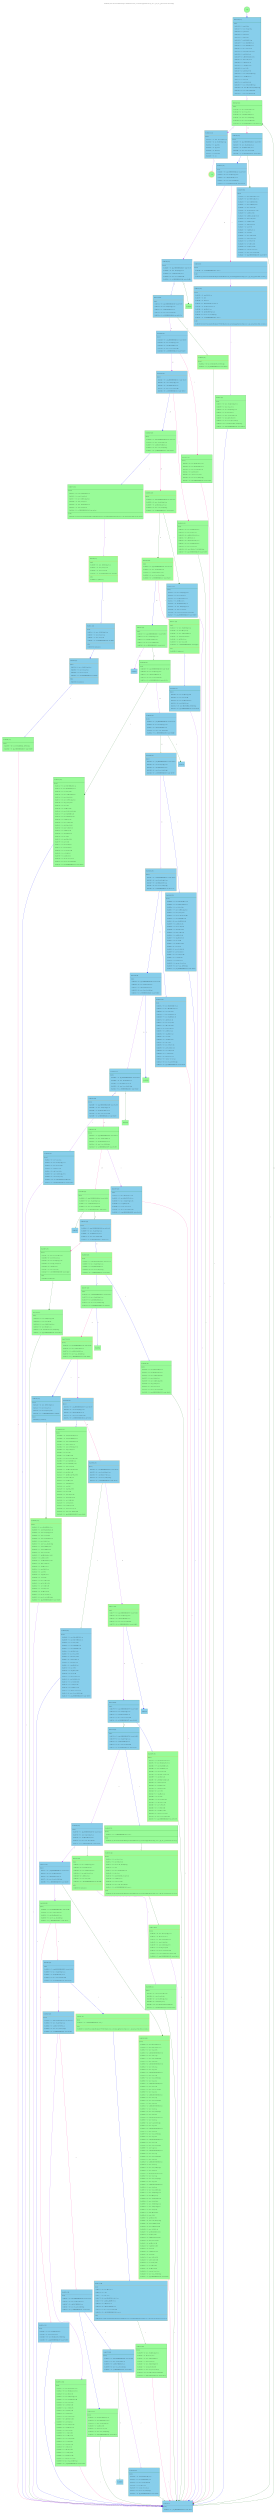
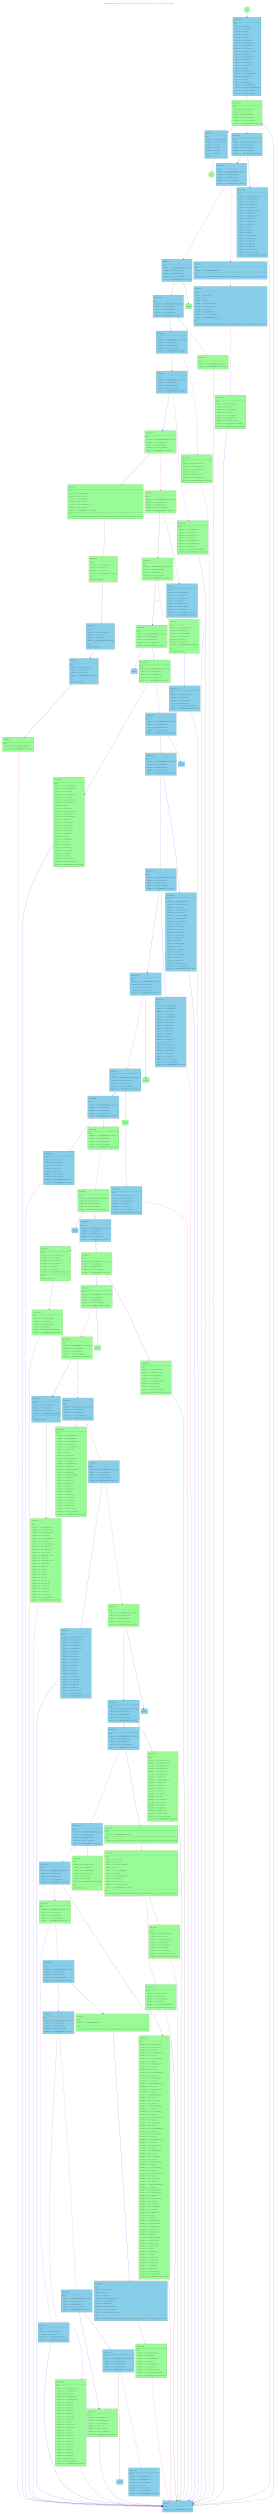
edge "0x40169c [28]" -> "0x401b79 [30]": now "0x40201b" -> "0x401b79 [30]"
